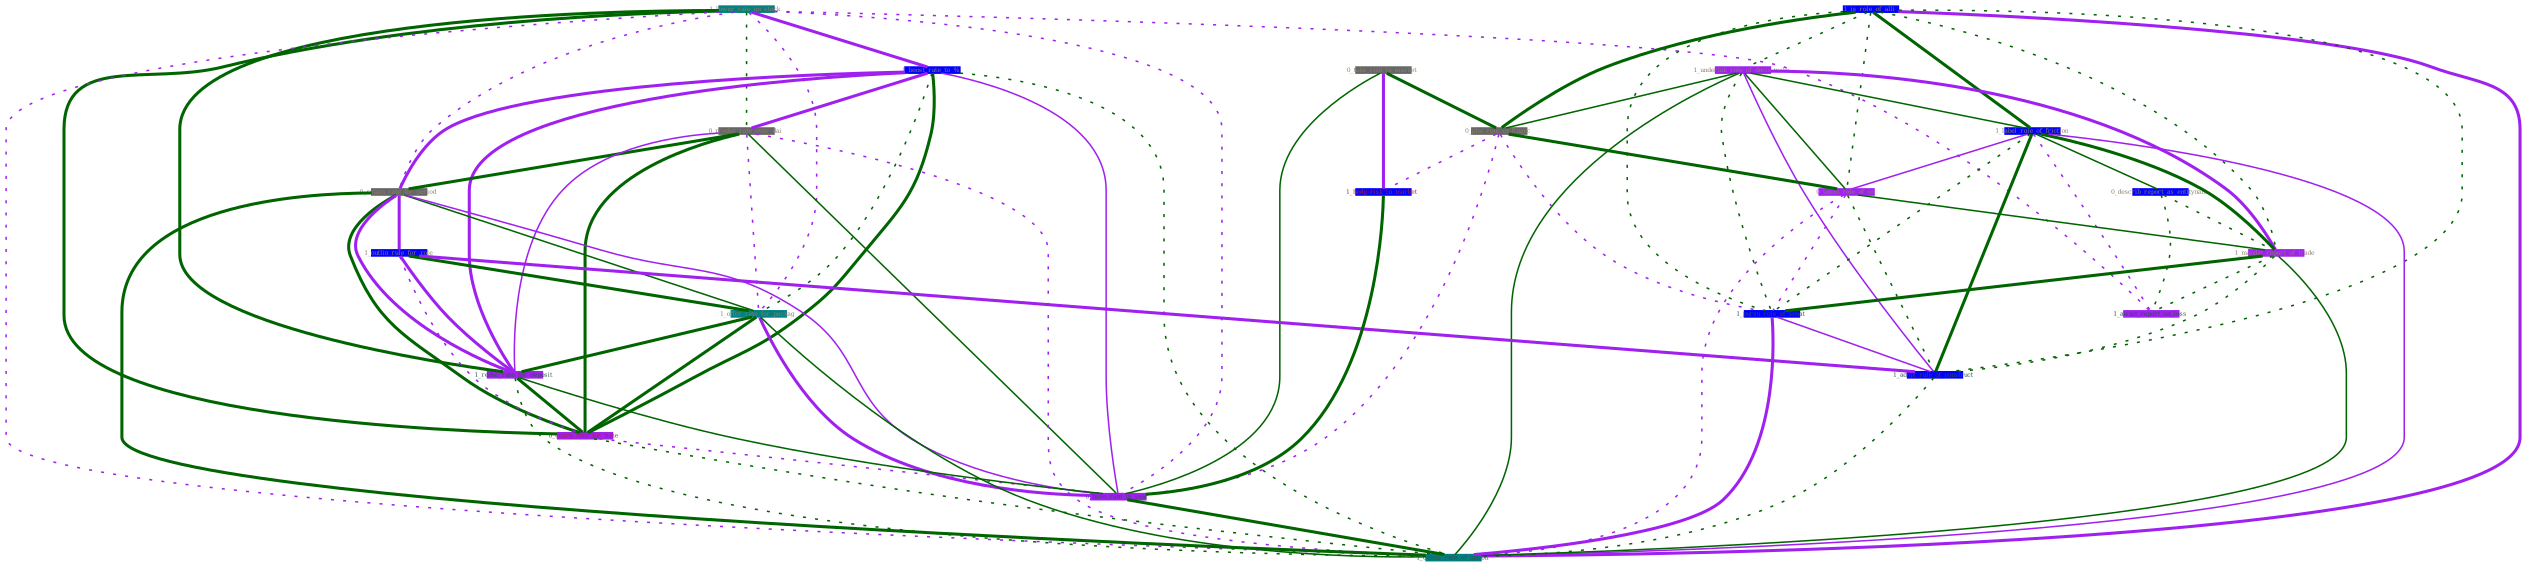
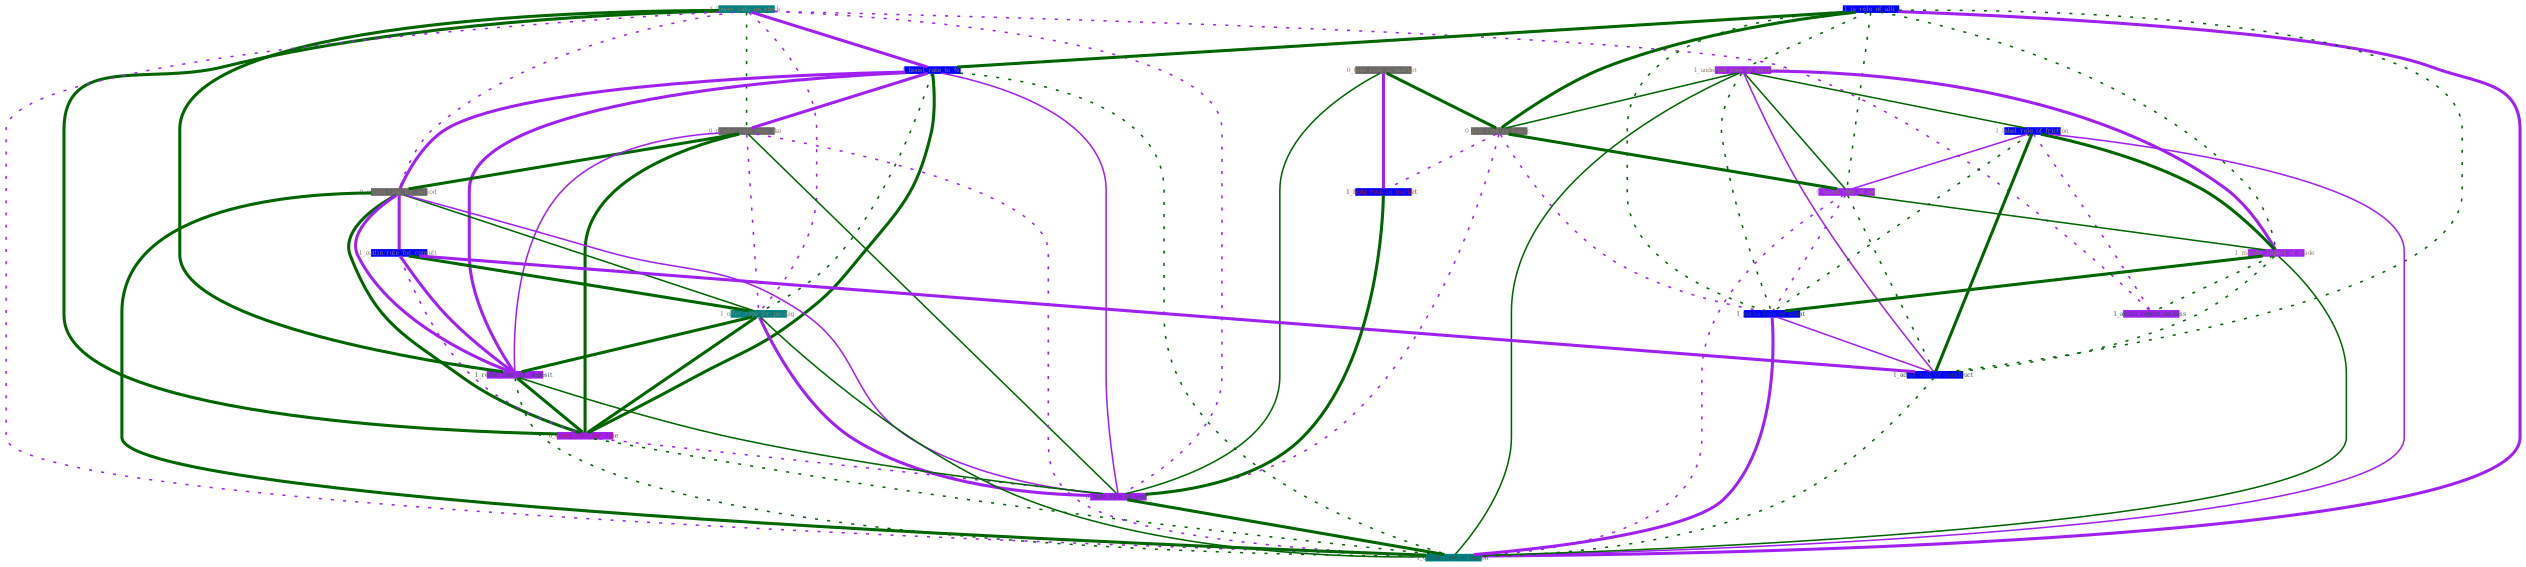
edge "1_is_role_of_alli" -- "1_label_role_of_friction": now "1_is_role_of_alli" -- "1_boost_rate_to_%"
node "0_describ_report_as_entitynam": removed
node "1_outlin_rule_for_role": label "1_outlin_rule_for_role" -> "1_outlin_rule_for_consult"
